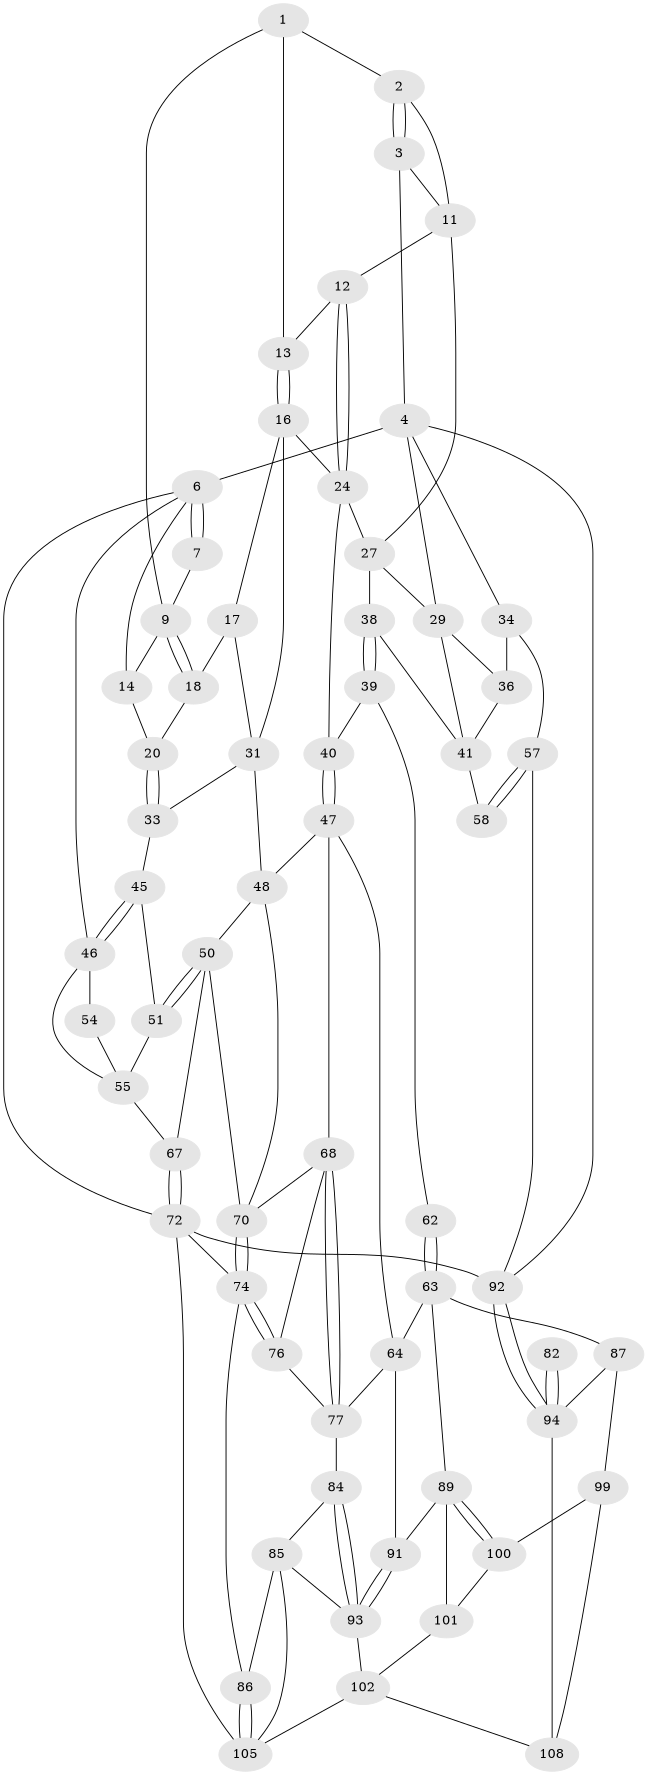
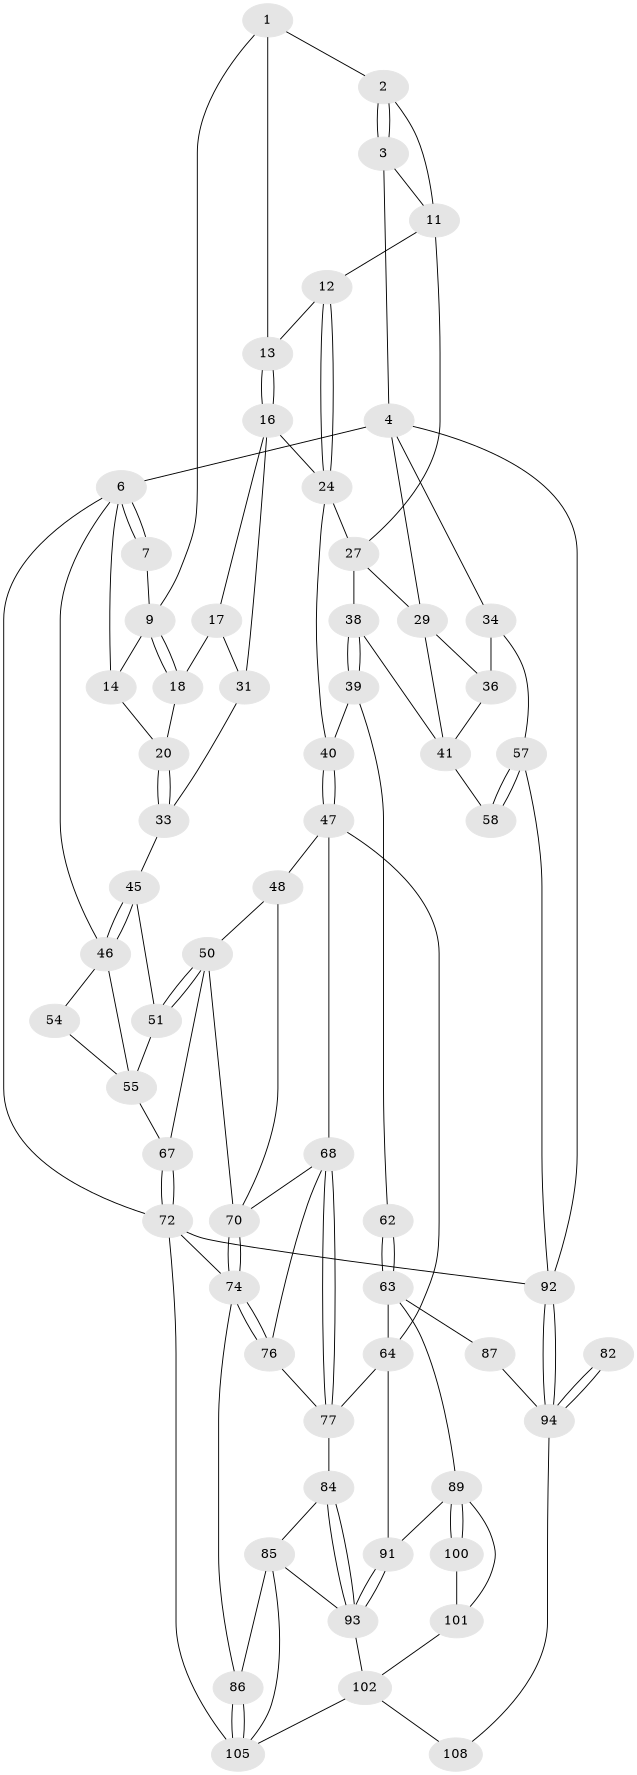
edge "31" -- "48": removed
node "99": removed
